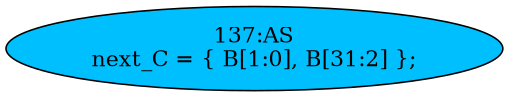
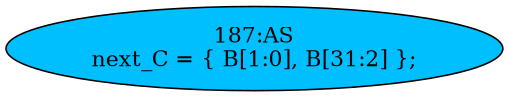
node "137:AS next_C = { B[1:0], B[31:2] };": label "137:AS next_C = { B[1:0], B[31:2] };" -> "187:AS next_C = { B[1:0], B[31:2] };"
